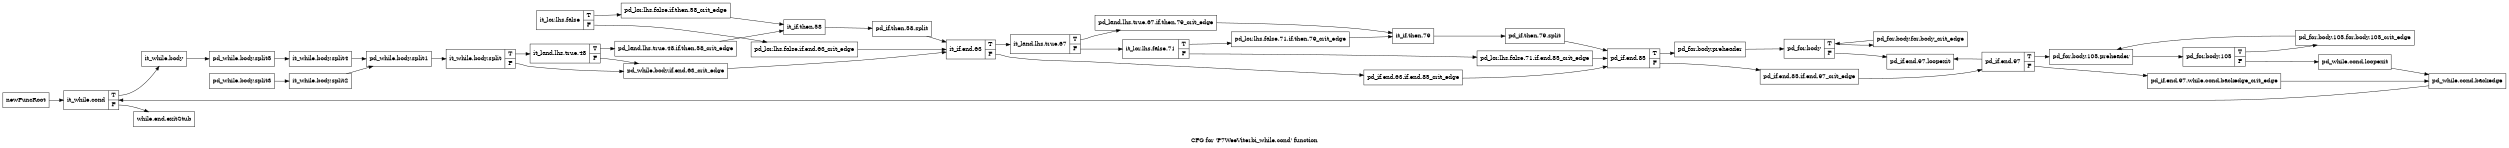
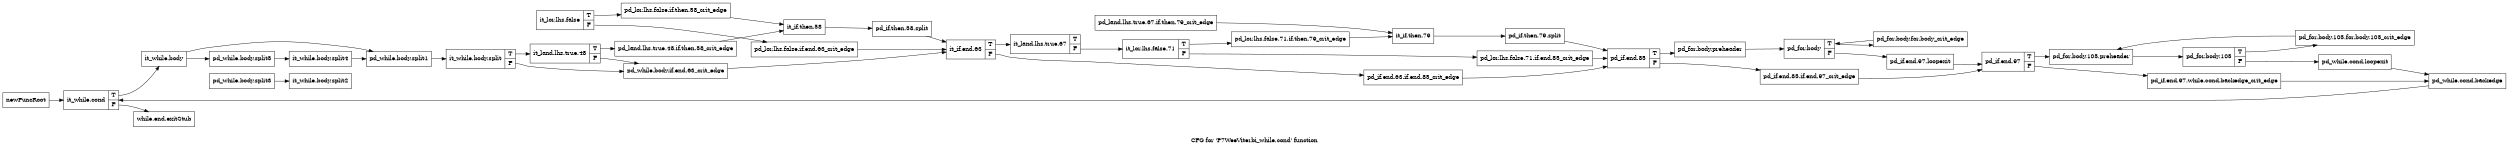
edge "it_land.lhs.true.67" -> "pd_land.lhs.true.67.if.then.79_crit_edge": removed
edge "pd_if.end.97" -> "pd_if.end.97.loopexit": reversed
edge "it_while.body.split2" -> "pd_while.body.split1": now "it_while.body" -> "pd_while.body.split1"
